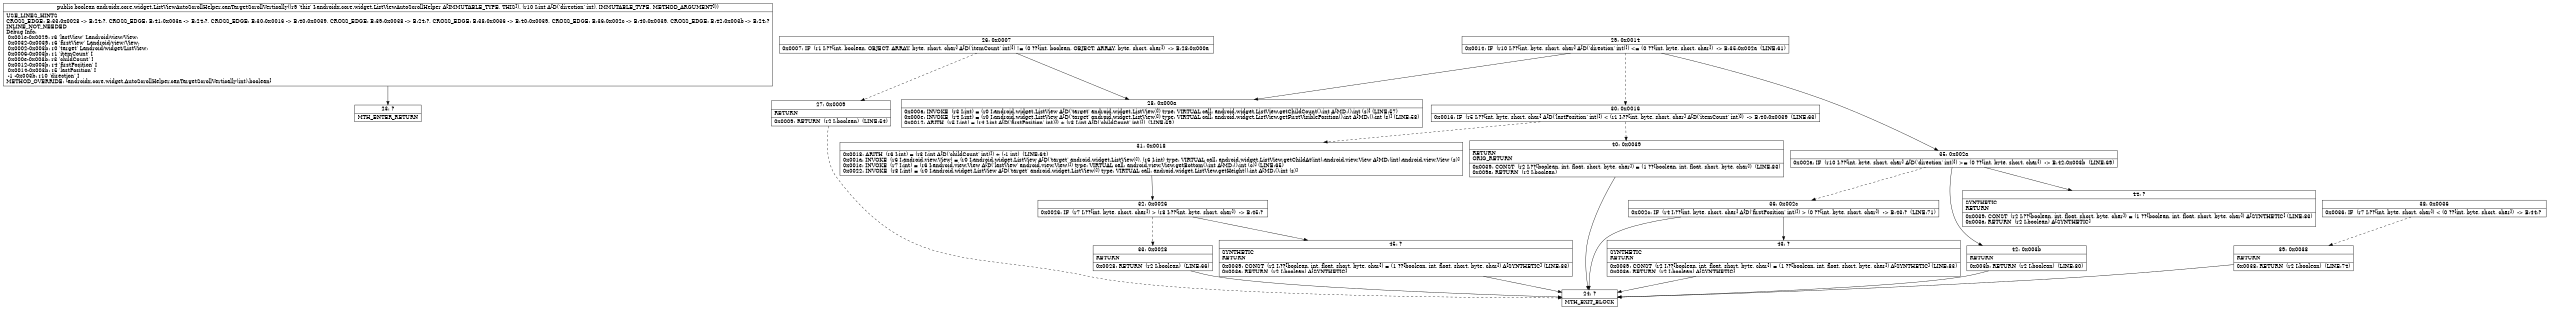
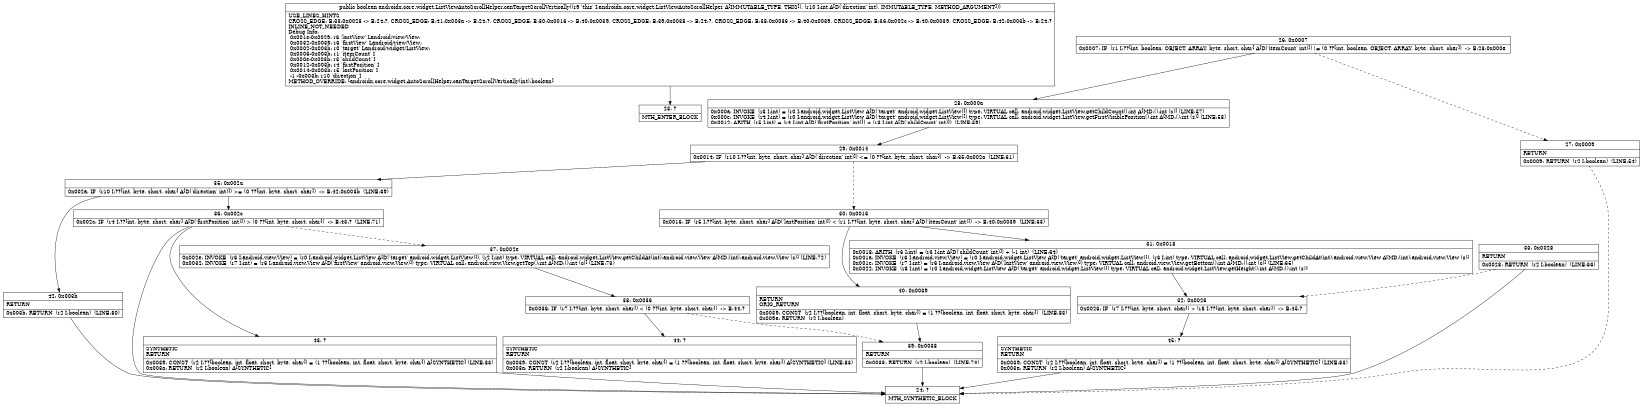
edge "29: 0x0014" -> "28: 0x000a": reversed
node "23: ?": text "MTH_ENTER_RETURN" -> "MTH_ENTER_BLOCK"
edge "30: 0x0016" -> "40: 0x0039": style dashed -> solid
edge "30: 0x0016" -> "31: 0x0018": style dashed -> solid
edge "35: 0x002a" -> "44: ?": now "38: 0x0036" -> "44: ?"
edge "35: 0x002a" -> "36: 0x002c": style dashed -> solid
edge "32: 0x0026" -> "33: 0x0028": reversed
edge "40: 0x0039" -> "24: ?": now "40: 0x0039" -> "39: 0x0038"
node "37: 0x002e": added
node "24: ?": text "MTH_EXIT_BLOCK" -> "MTH_SYNTHETIC_BLOCK"
